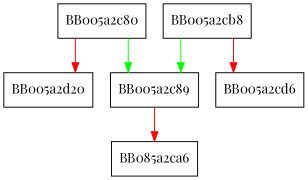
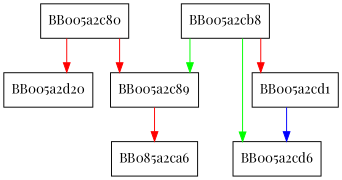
edge "BB005a2c80" -> "BB005a2c89": color green -> red
edge "BB005a2cb8" -> "BB005a2cd6": color red -> green
node "BB005a2cd1": added
